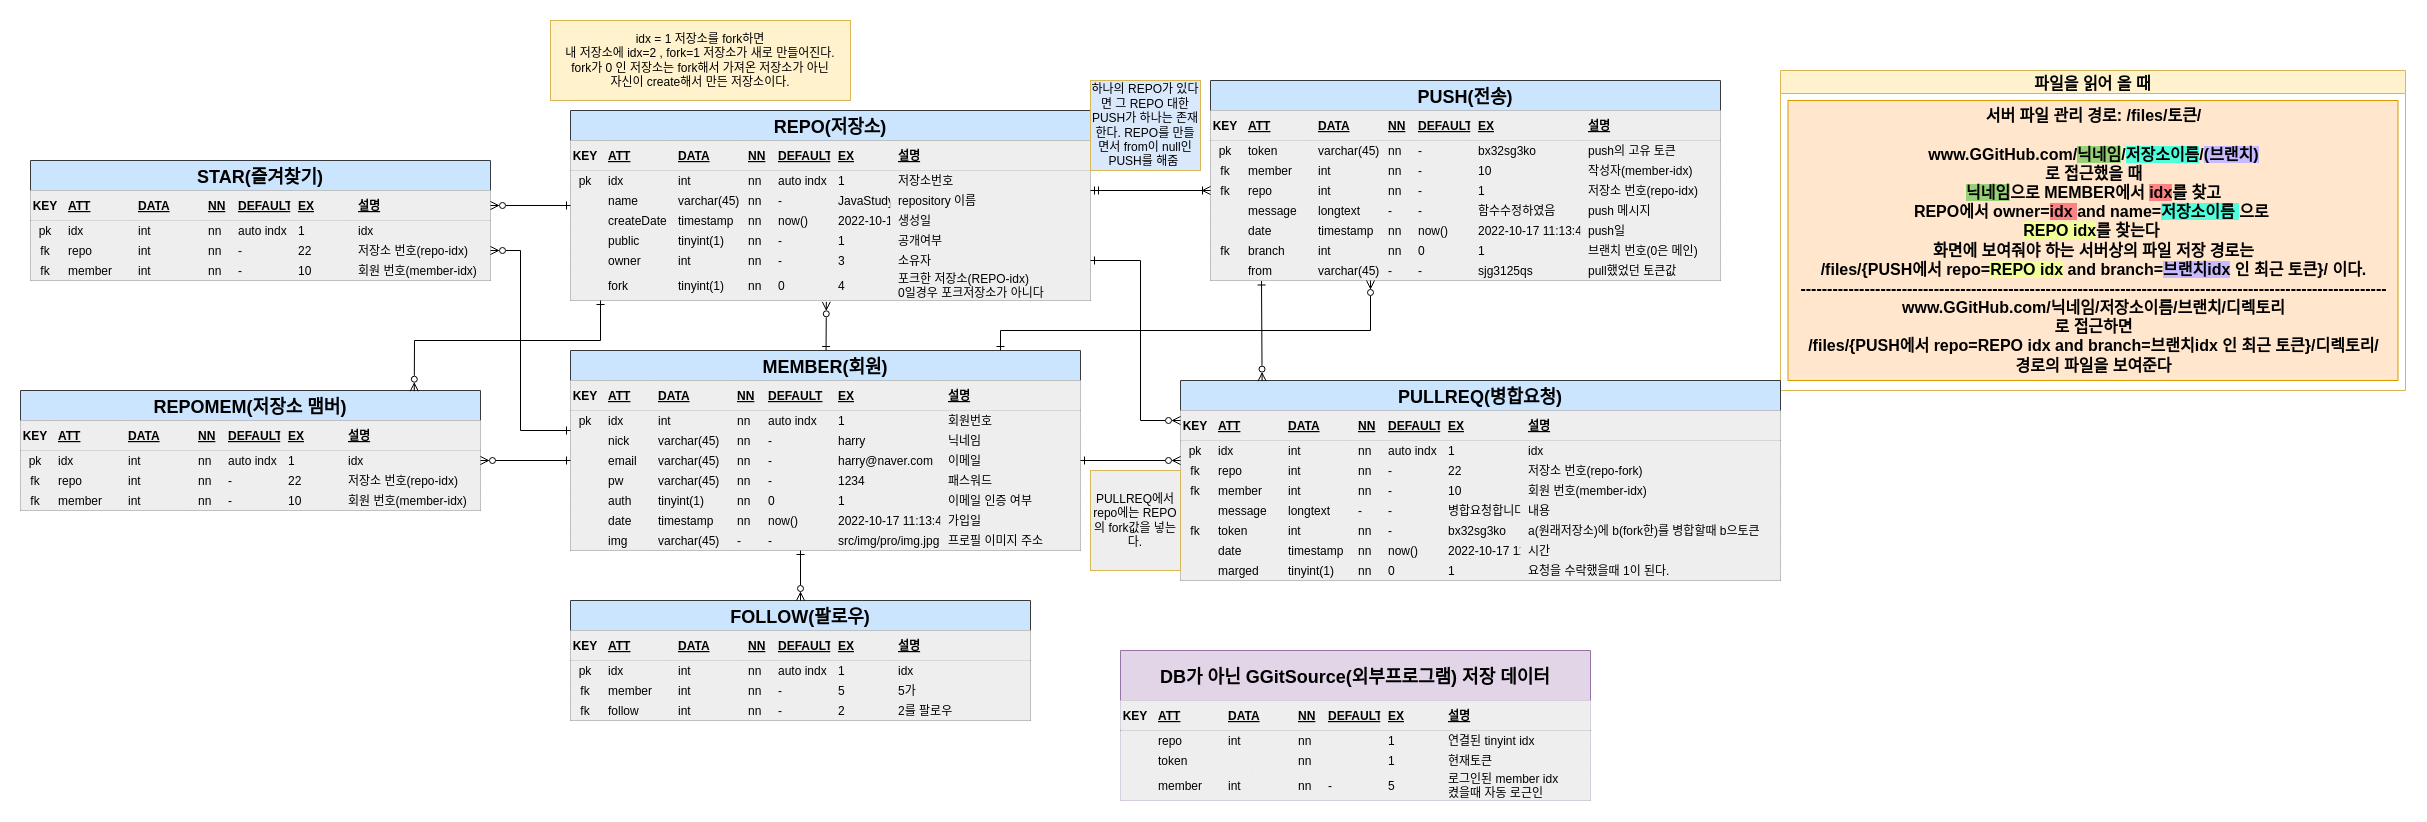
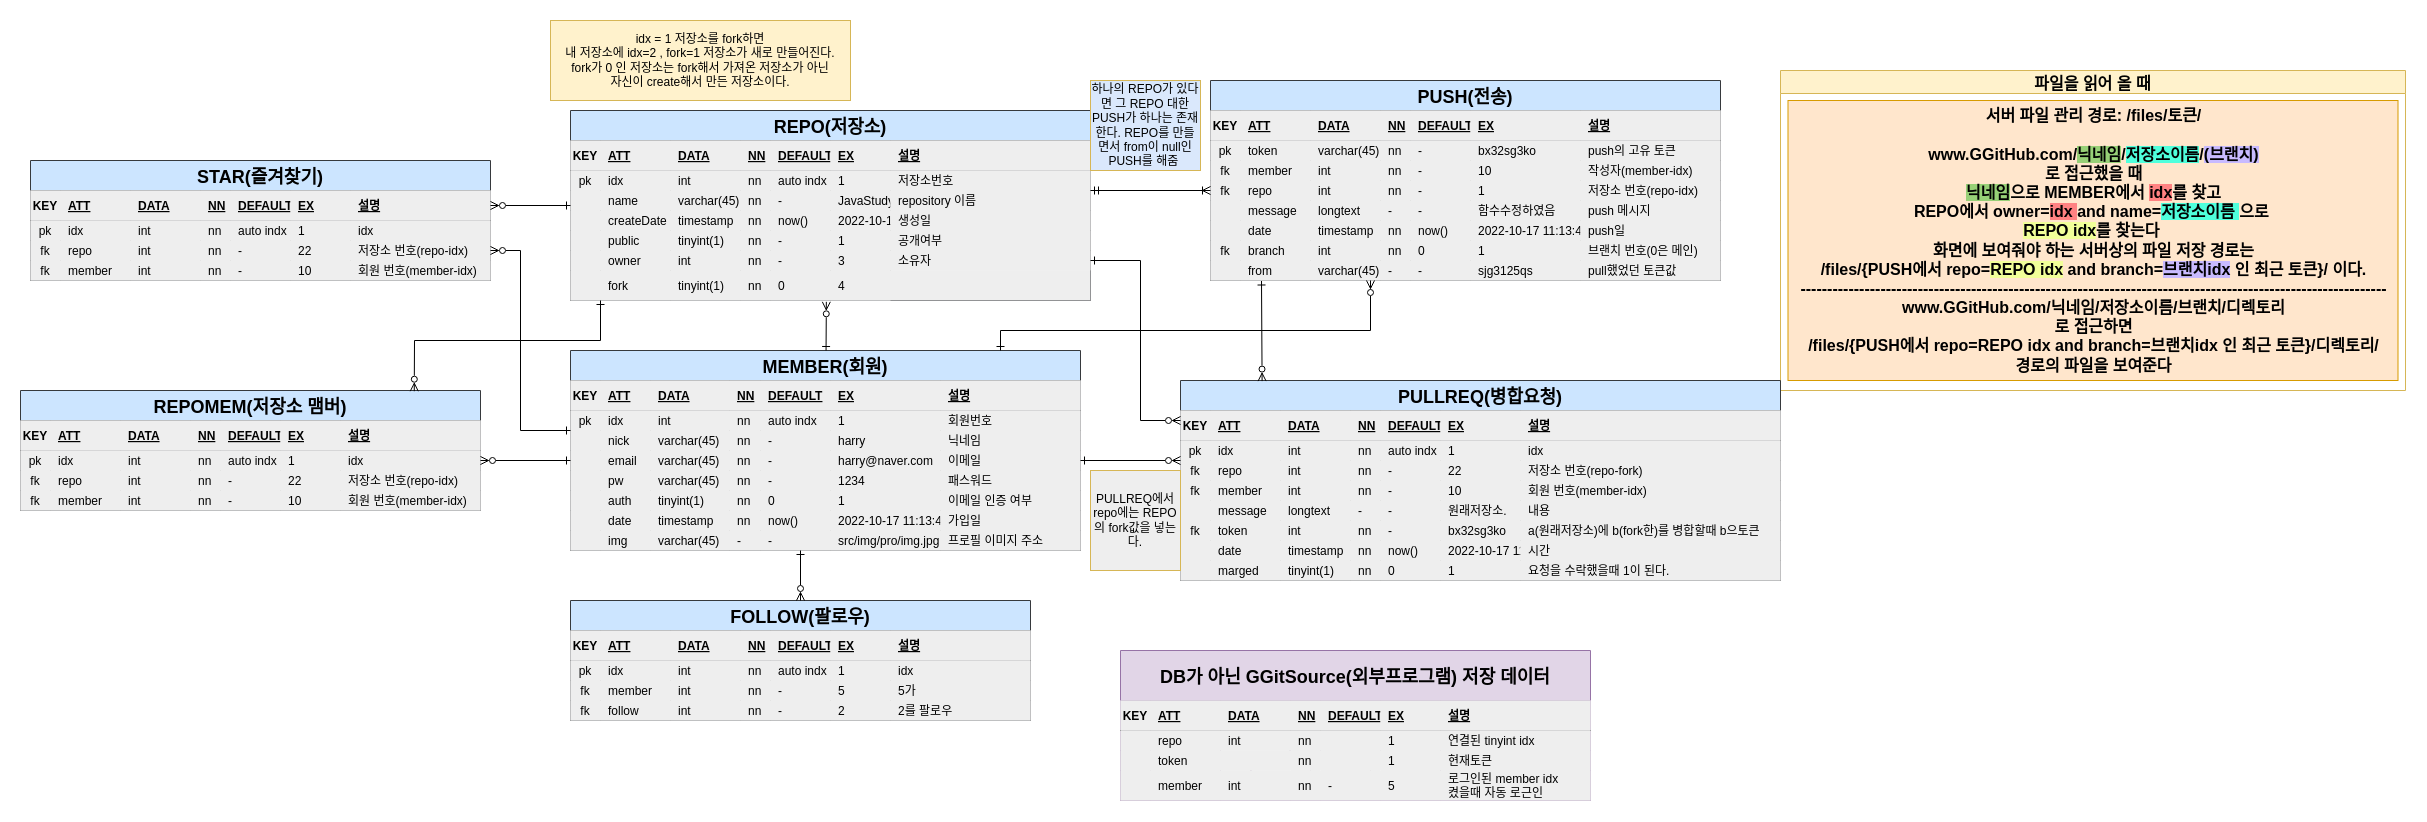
node "포크한 저장소(REPO-idx) 0일경우 포크저장소가 아니다": removed
node "병합요청합니다.": label "병합요청합니다." -> "원래저장소."
